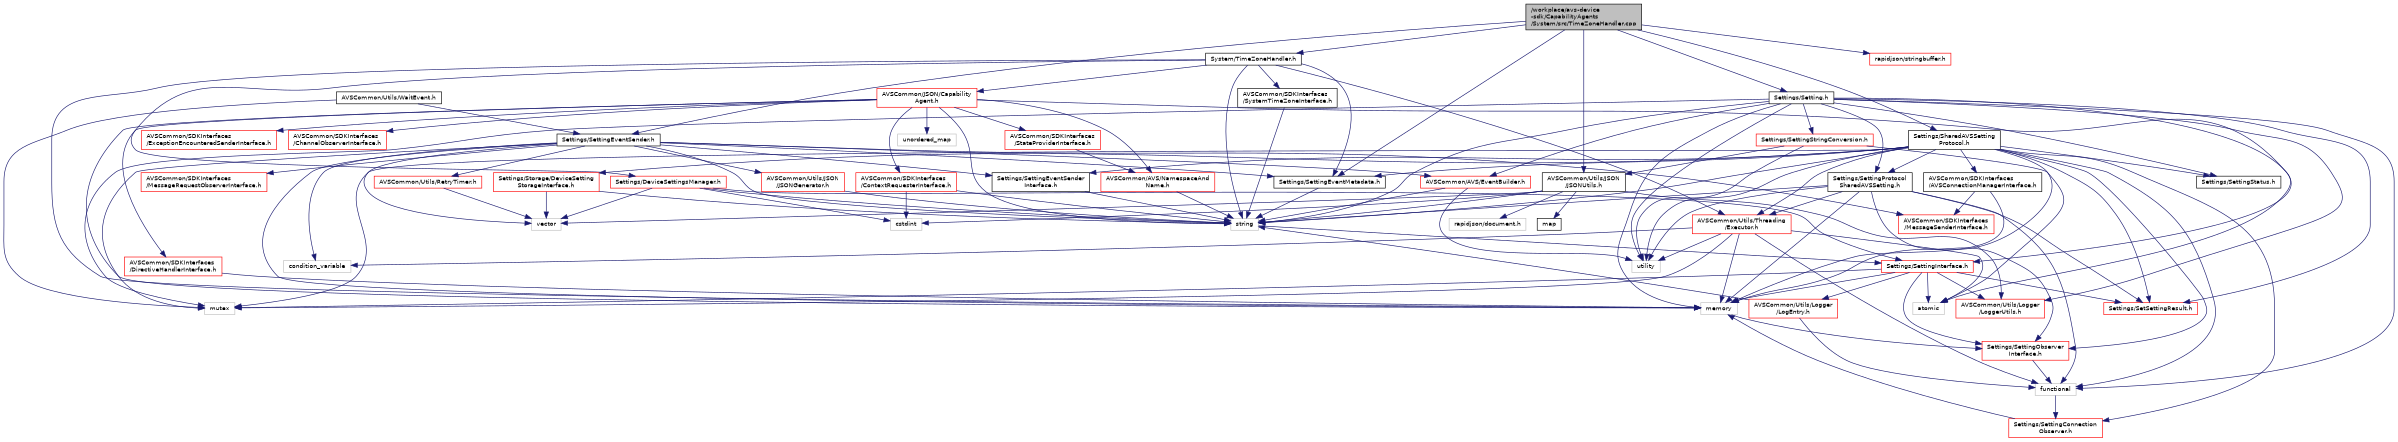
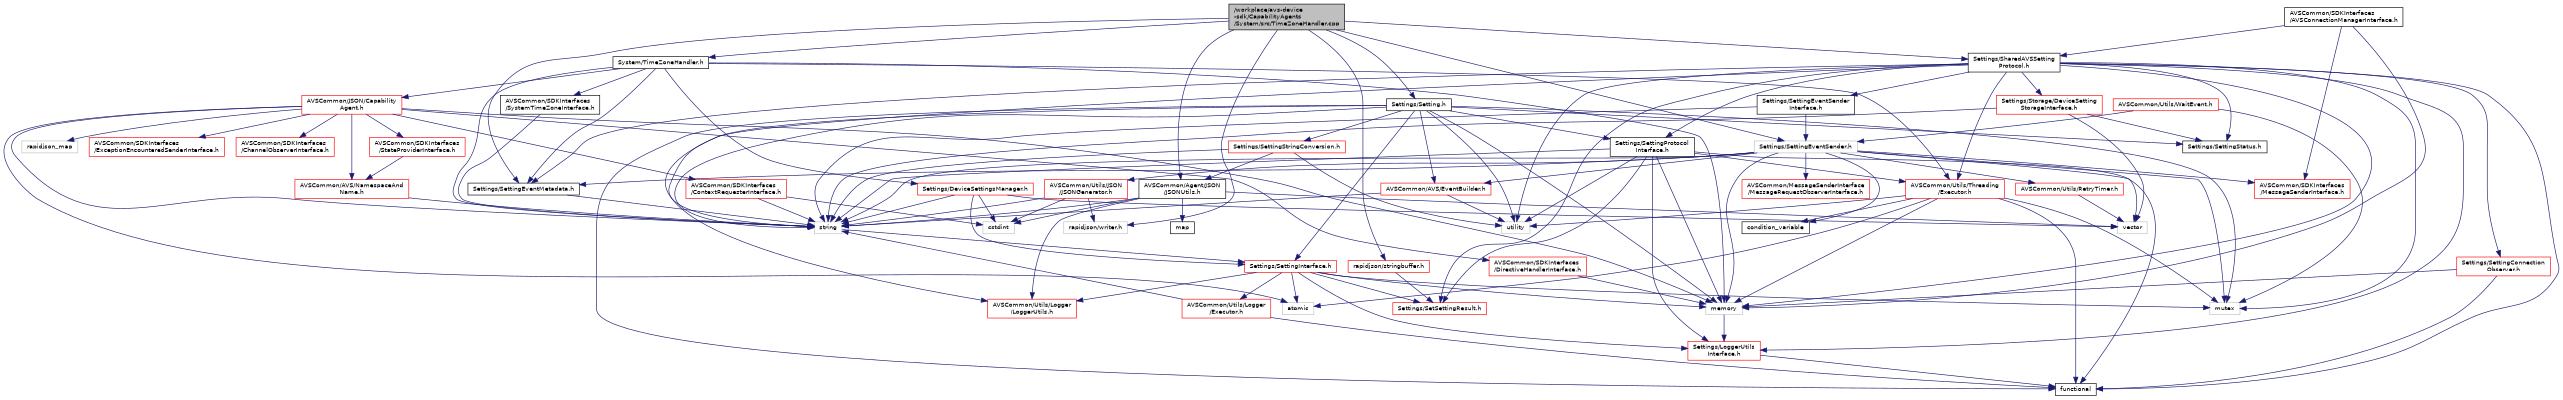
node "AVSCommon/Utils/WaitEvent.h": color black -> red
edge "Settings/Setting.h" -> "Settings/SetSettingResult.h": now "rapidjson/stringbuffer.h" -> "Settings/SetSettingResult.h"
edge "Settings/Storage/DeviceSetting StorageInterface.h" -> "Settings/SettingStatus.h": added
node "Settings/SettingEventSender.h": color black -> grey75
node "unordered_map": label "unordered_map" -> "rapidjson_map"
edge "Settings/SettingEventSender.h" -> "Settings/SettingEventSender Interface.h": reversed
edge "Settings/SharedAVSSetting Protocol.h" -> "AVSCommon/SDKInterfaces /AVSConnectionManagerInterface.h": reversed
edge "Settings/SettingStringConversion.h" -> "atomic": now "Settings/SettingStringConversion.h" -> "string"
node "AVSCommon/SDKInterfaces /MessageRequestObserverInterface.h": label "AVSCommon/SDKInterfaces /MessageRequestObserverInterface.h" -> "AVSCommon/MessageSenderInterface /MessageRequestObserverInterface.h"
node "AVSCommon/Utils/JSON /JSONUtils.h": label "AVSCommon/Utils/JSON /JSONUtils.h" -> "AVSCommon/Agent/JSON /JSONUtils.h"
node "Settings/SettingProtocol SharedAVSSetting.h": label "Settings/SettingProtocol SharedAVSSetting.h" -> "Settings/SettingProtocol Interface.h"
edge "AVSCommon/Utils/JSON /JSONGenerator.h" -> "cstdint": added
node "rapidjson/document.h": removed
node "rapidjson/writer.h": added
node "condition_variable": color grey75 -> black
node "AVSCommon/Utils/Logger /LogEntry.h": label "AVSCommon/Utils/Logger /LogEntry.h" -> "AVSCommon/Utils/Logger /Executor.h"
node "Settings/SettingObserver Interface.h": label "Settings/SettingObserver Interface.h" -> "Settings/LoggerUtils Interface.h"
node "functional": color grey75 -> black
edge "functional" -> "Settings/SettingConnection Observer.h": reversed
